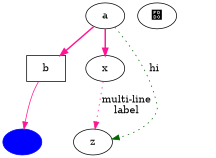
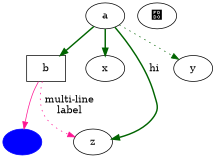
edge "a" -> "b": color deeppink -> darkgreen
edge "a" -> "x": color deeppink -> darkgreen
node "y": added
edge "a" -> "z": style dotted -> bold
edge "x" -> "z": now "b" -> "z"
